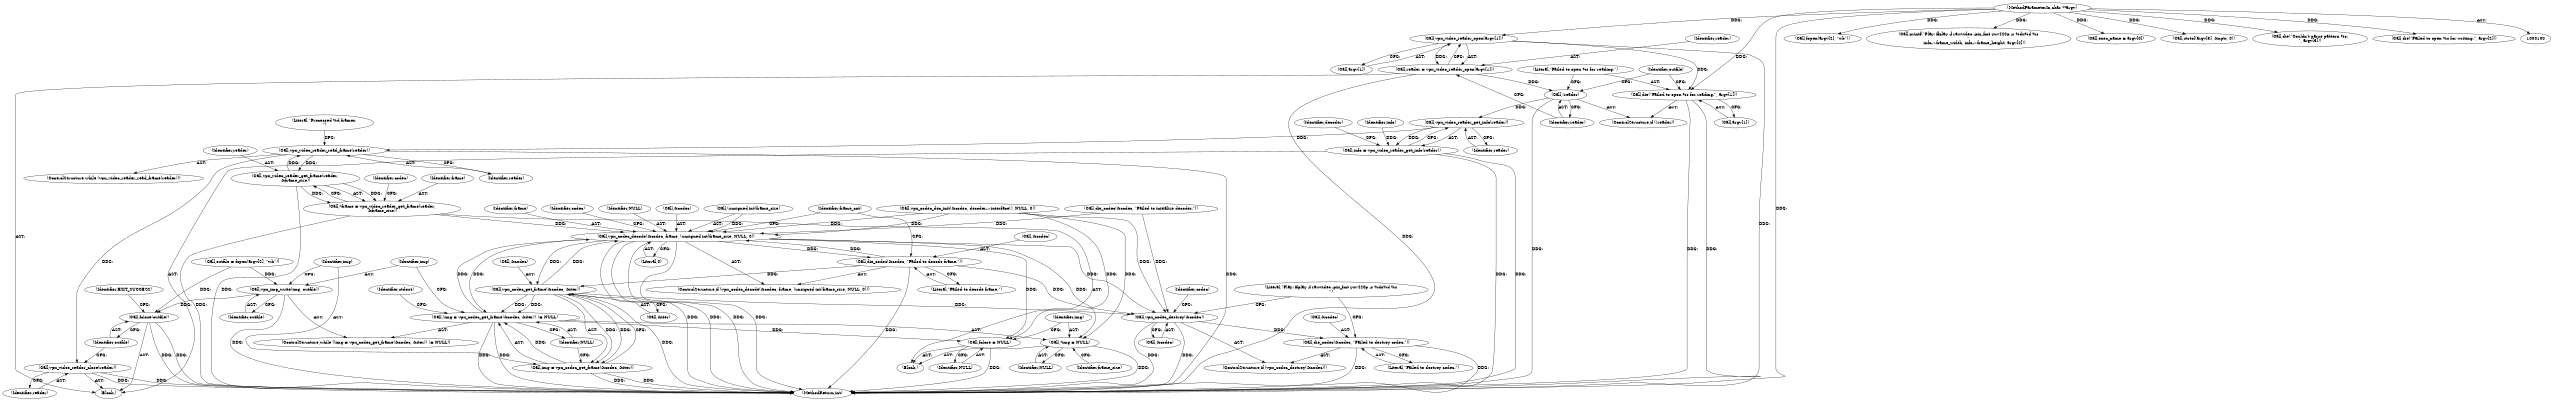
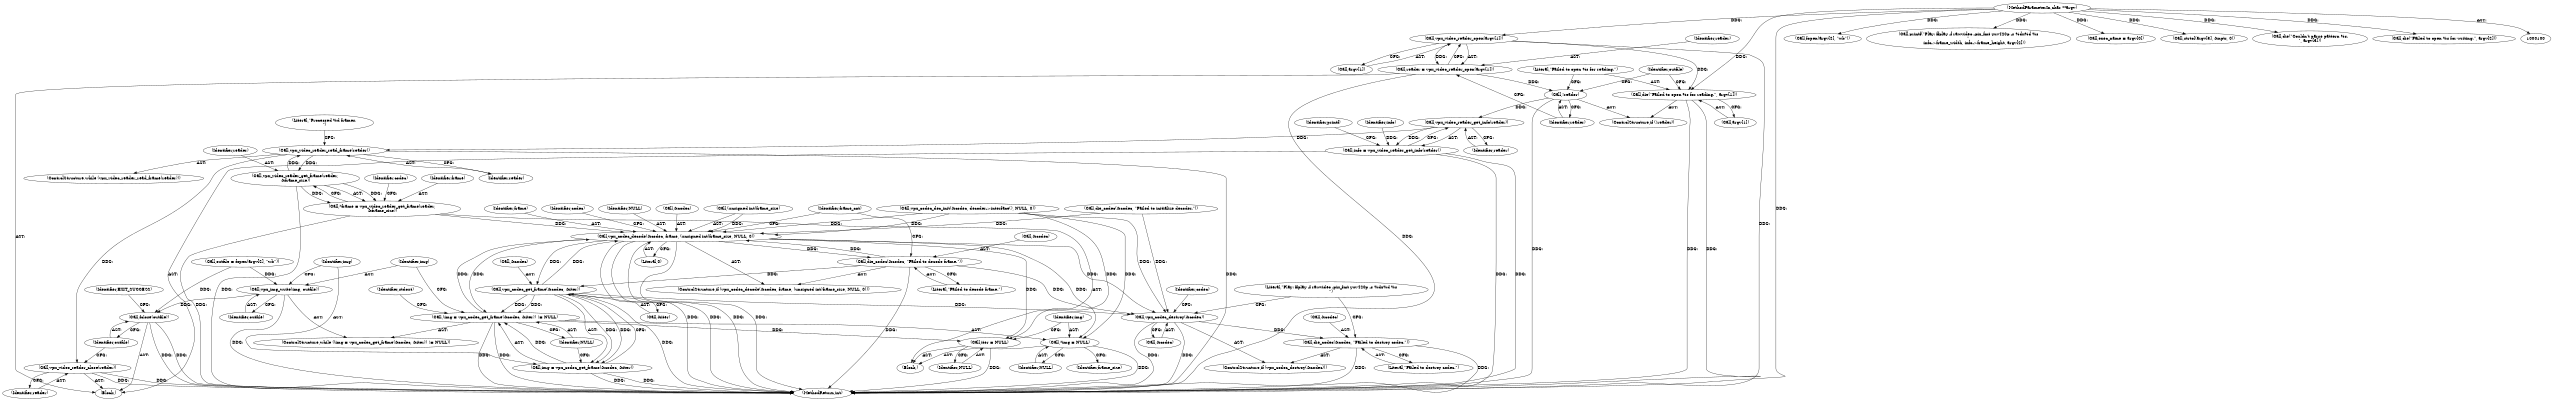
node "(Identifier,decoder)": label "(Identifier,decoder)" -> "(Identifier,printf)"
node "(Call,fclose = NULL)": label "(Call,fclose = NULL)" -> "(Call,iter = NULL)"
edge "(Identifier,frame_size)" -> "(Call,*img = NULL)": reversed
